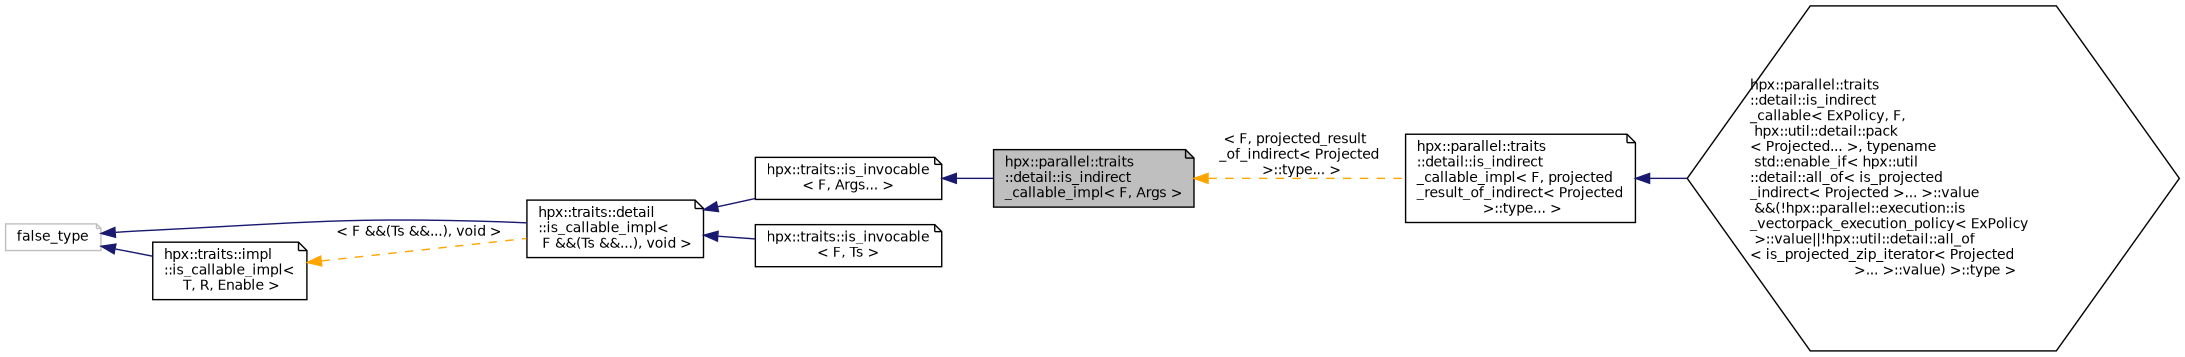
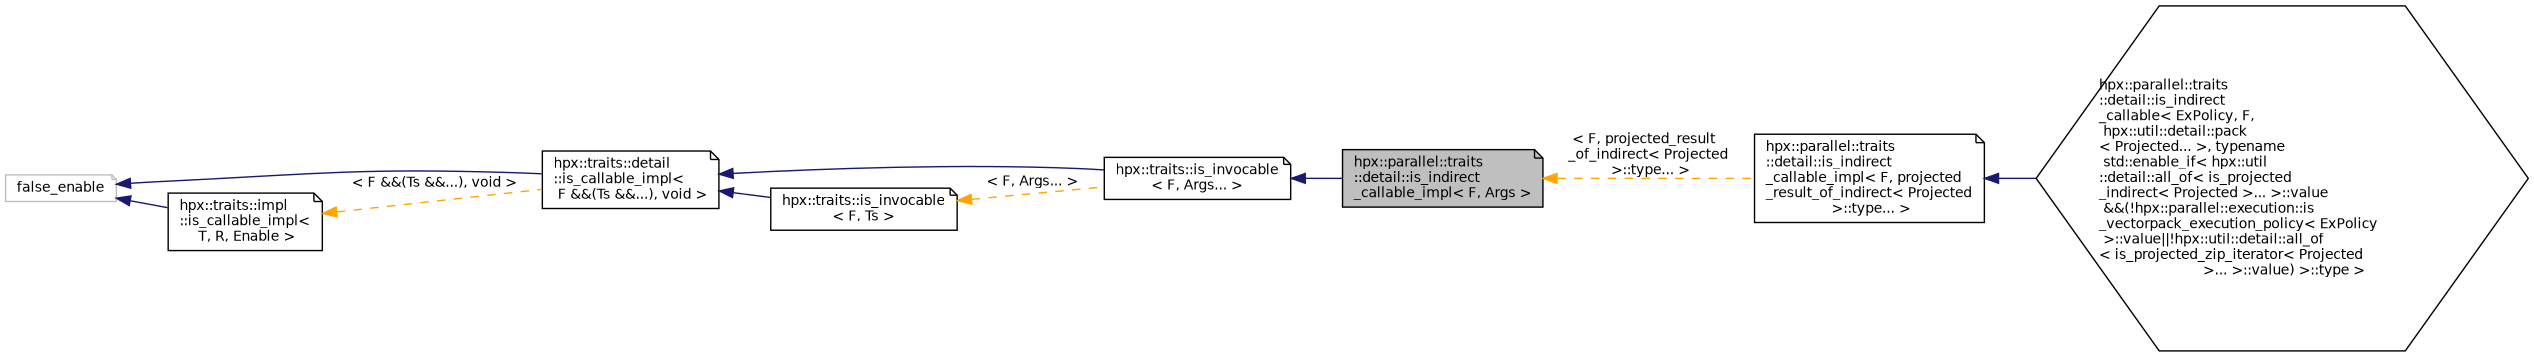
edge "hpx::traits::is_invocable < F, Args... >" -> "hpx::traits::is_invocable < F, Ts >": added, label "< F, Args... >"
node "false_type": label "false_type" -> "false_enable"
